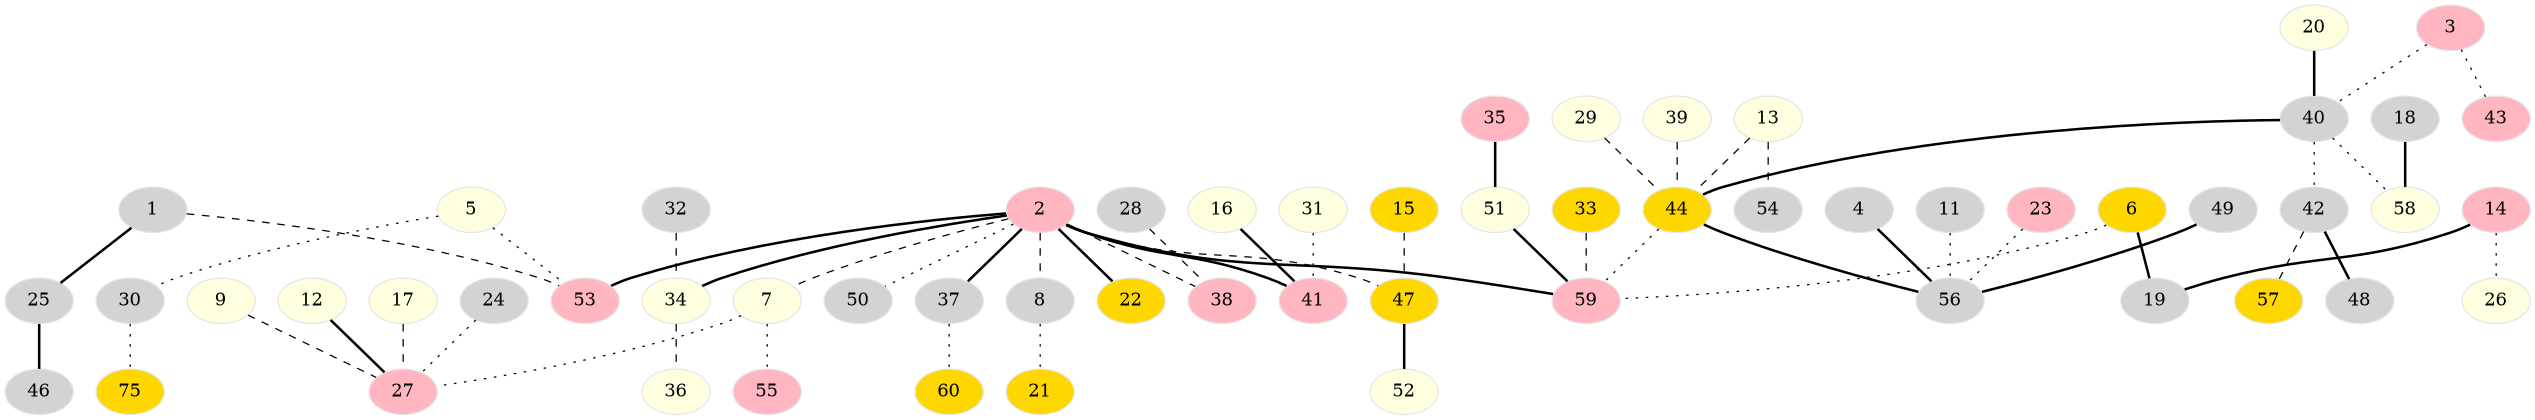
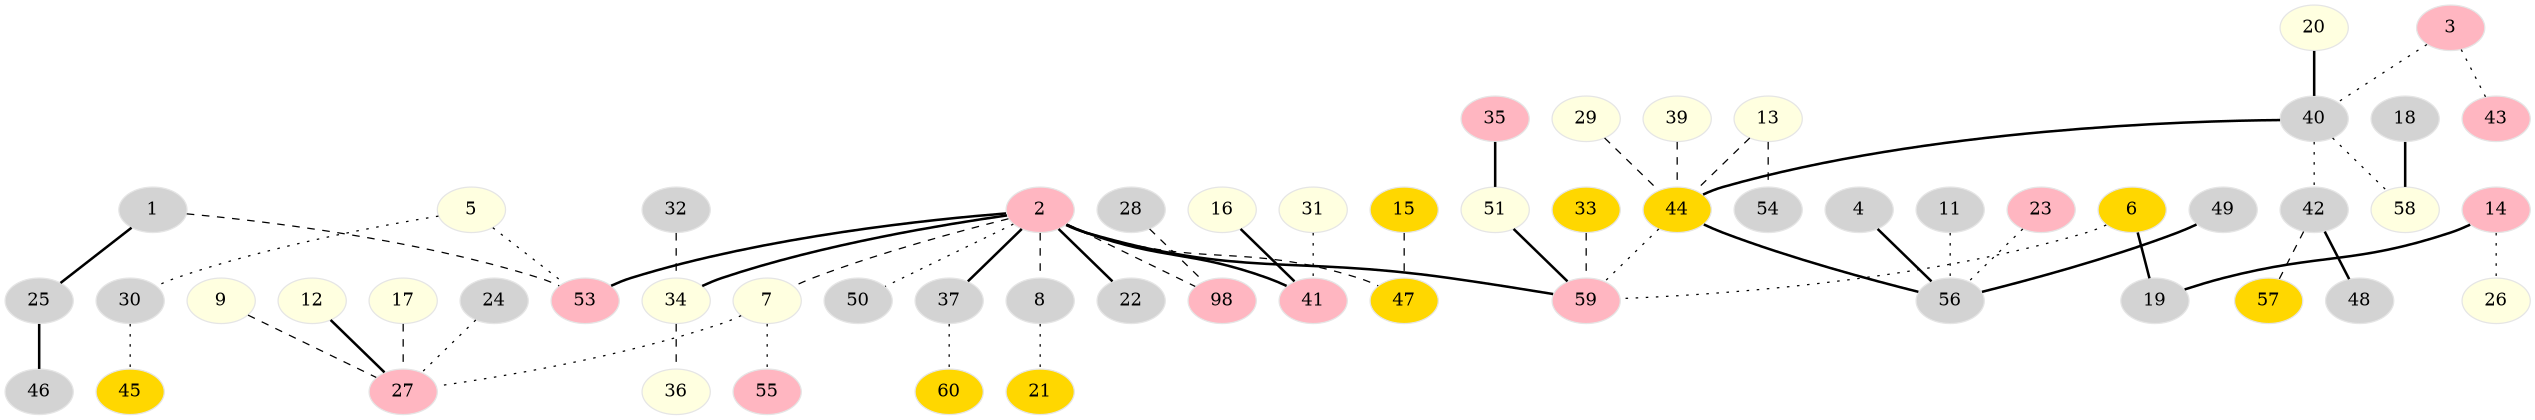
node "22": fillcolor gold -> lightgrey
node "38": label "38" -> "98"
node "75": label "75" -> "45"
node "52": removed
